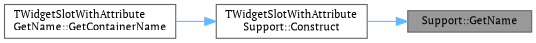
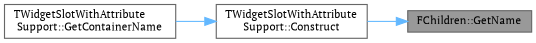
node "TWidgetSlotWithAttribute GetName::GetContainerName": label "TWidgetSlotWithAttribute GetName::GetContainerName" -> "TWidgetSlotWithAttribute Support::GetContainerName"
node "Support::GetName": label "Support::GetName" -> "FChildren::GetName"
